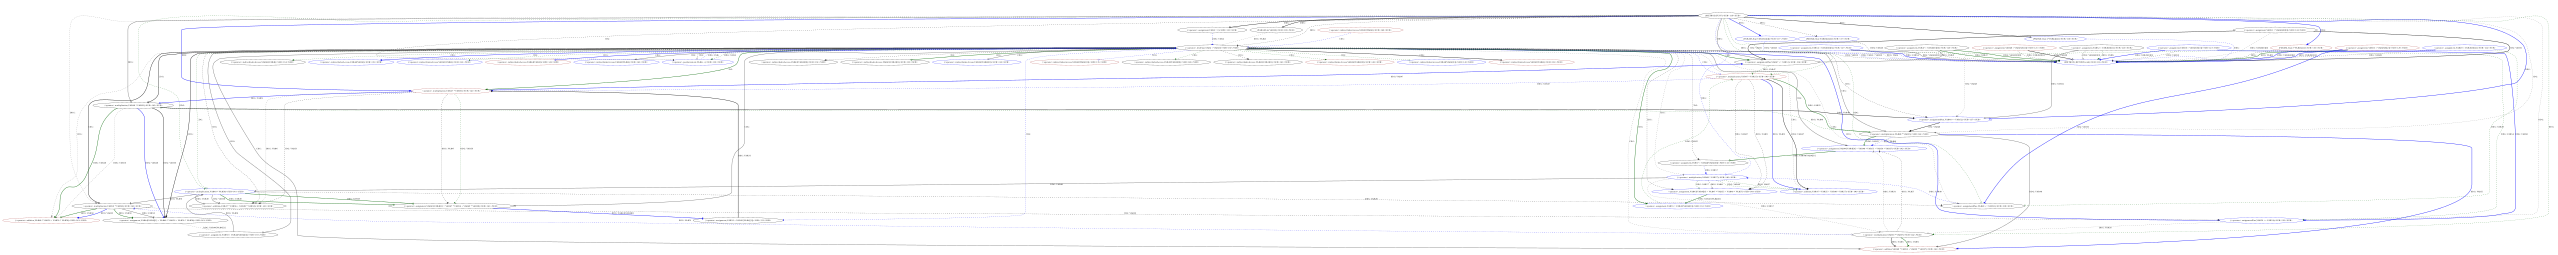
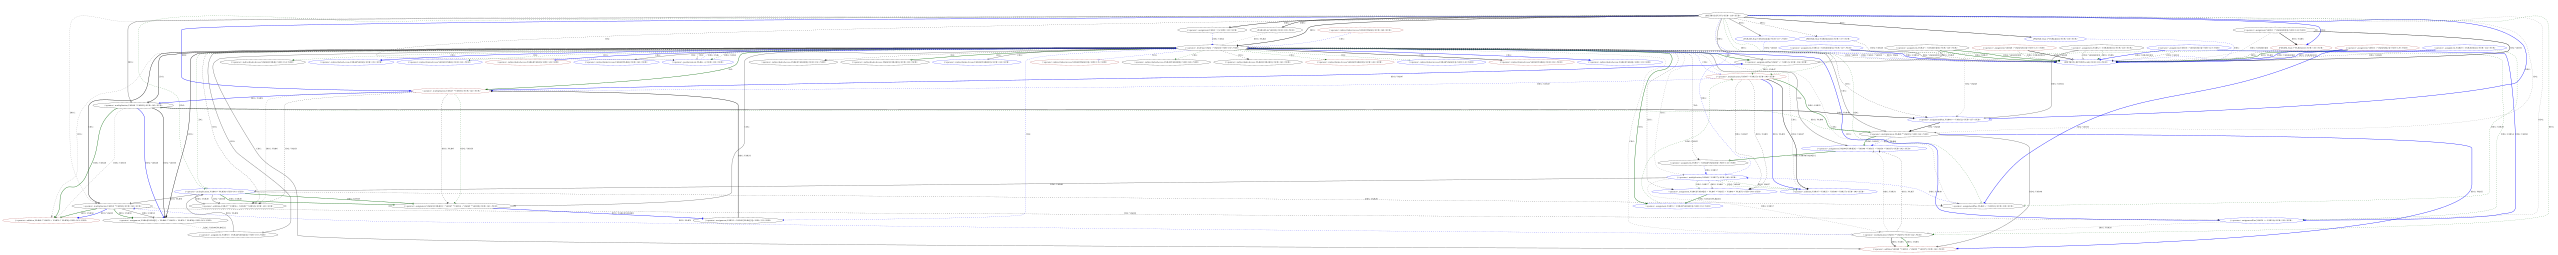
edge "(METHOD,FUN7)<SUB>116</SUB>" -> "(<operator>.lessThan,VAR4 < VAR20)<SUB>130</SUB>": style dashed -> bold
edge "(METHOD,FUN7)<SUB>116</SUB>" -> "(PARAM,float VAR45[2][4])<SUB>117</SUB>": color blue -> gray40
edge "(<operator>.assignment,VAR51 = VAR46[0][0])<SUB>124</SUB>" -> "(<operator>.assignmentPlus,VAR47 += VAR51)<SUB>136</SUB>": now "(<operator>.assignment,VAR51 = VAR46[0][0])<SUB>124</SUB>" -> "(PARAM,float (*VAR43)[2])<SUB>116</SUB>"
node "(<operator>.indirectIndexAccess,VAR43[VAR4])<SUB>133</SUB>": added
